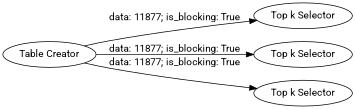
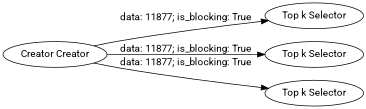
node "Table Creator": label "Table Creator" -> "Creator Creator"
